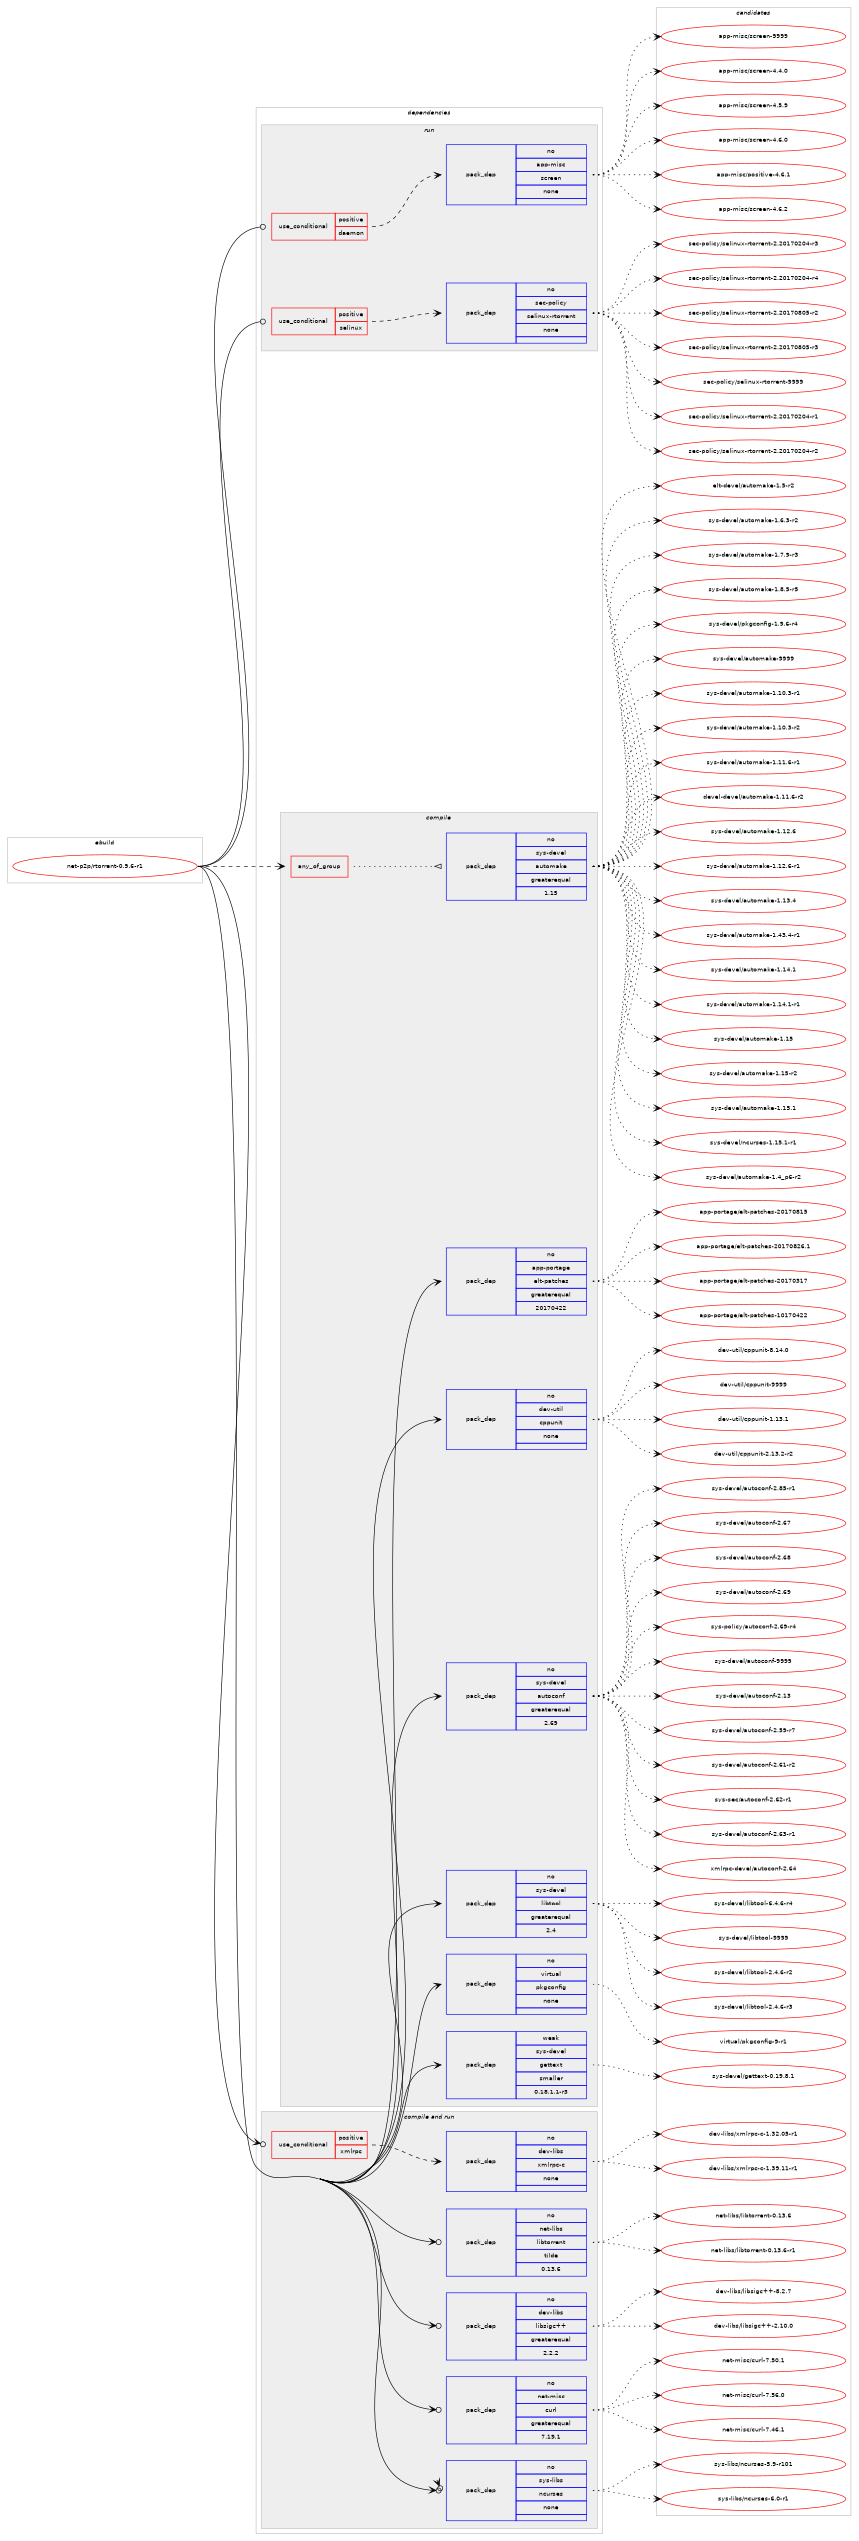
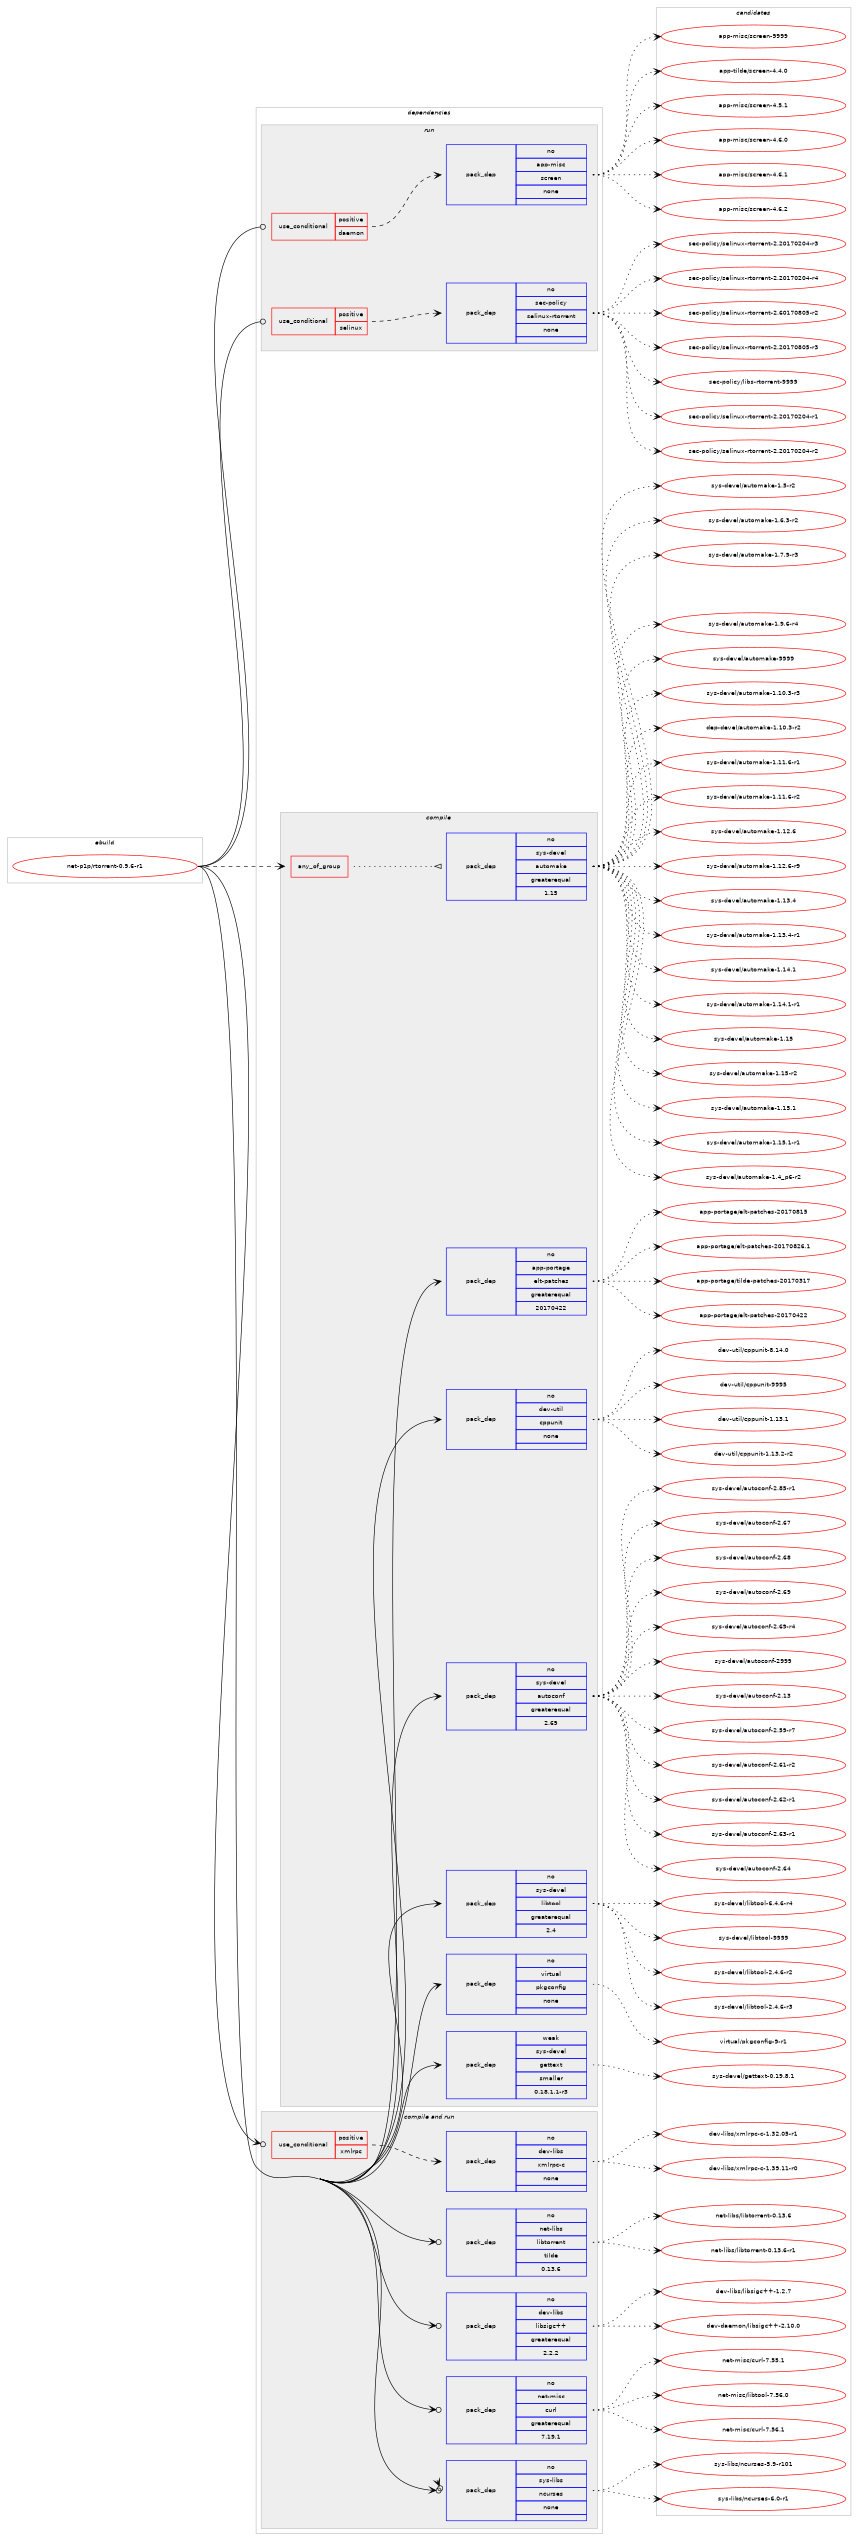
node "app-misc/screen-4.4.0": label "app-misc/screen-4.4.0" -> "app-tilde/screen-4.4.0"
node "app-misc/screen-4.5.9": label "app-misc/screen-4.5.9" -> "app-misc/screen-4.5.1"
node "app-misc/positive-4.6.1": label "app-misc/positive-4.6.1" -> "app-misc/screen-4.6.1"
node "sec-policy/selinux-rtorrent-2.20170805-r2": label "sec-policy/selinux-rtorrent-2.20170805-r2" -> "sec-policy/selinux-rtorrent-2.60170805-r2"
node "sec-policy/selinux-rtorrent-9999": label "sec-policy/selinux-rtorrent-9999" -> "sec-policy/libs-rtorrent-9999"
node "elt-devel/automake-1.5-r2": label "elt-devel/automake-1.5-r2" -> "sys-devel/automake-1.5-r2"
node "sys-devel/automake-1.8.5-r5": removed
node "sys-devel/pkgconfig-1.9.6-r4": label "sys-devel/pkgconfig-1.9.6-r4" -> "sys-devel/automake-1.9.6-r4"
node "sys-devel/automake-1.10.3-r1": label "sys-devel/automake-1.10.3-r1" -> "sys-devel/automake-1.10.3-r3"
node "sys-devel/automake-1.10.3-r2": label "sys-devel/automake-1.10.3-r2" -> "dep-devel/automake-1.10.3-r2"
node "devel-devel/automake-1.11.6-r2": label "devel-devel/automake-1.11.6-r2" -> "sys-devel/automake-1.11.6-r2"
node "net-p2p/rtorrent-0.9.6-r1": label "net-p2p/rtorrent-0.9.6-r1" -> "net-p1p/rtorrent-0.9.6-r1"
node "sys-devel/automake-1.12.6-r1": label "sys-devel/automake-1.12.6-r1" -> "sys-devel/automake-1.12.6-r9"
node "sys-devel/automake-1.43.4-r1": label "sys-devel/automake-1.43.4-r1" -> "sys-devel/automake-1.13.4-r1"
node "sys-devel/ncurses-1.15.1-r1": label "sys-devel/ncurses-1.15.1-r1" -> "sys-devel/automake-1.15.1-r1"
node "app-portage/elt-patches-20170317": label "app-portage/elt-patches-20170317" -> "app-portage/tilde-patches-20170317"
node "app-portage/elt-patches-10170422": label "app-portage/elt-patches-10170422" -> "app-portage/elt-patches-20170422"
node "dev-util/cppunit-9999": label "dev-util/cppunit-9999" -> "dev-util/cppunit-9995"
node "dev-util/cppunit-2.13.2-r2": label "dev-util/cppunit-2.13.2-r2" -> "dev-util/cppunit-1.13.2-r2"
node "sys-policy/autoconf-2.69-r4": label "sys-policy/autoconf-2.69-r4" -> "sys-devel/autoconf-2.69-r4"
node "sys-devel/autoconf-9999": label "sys-devel/autoconf-9999" -> "sys-devel/autoconf-2999"
node "sys-sec/autoconf-2.62-r1": label "sys-sec/autoconf-2.62-r1" -> "sys-devel/autoconf-2.62-r1"
node "xmlrpc-devel/autoconf-2.64": label "xmlrpc-devel/autoconf-2.64" -> "sys-devel/autoconf-2.64"
node "dev-libs/xmlrpc-c-1.39.11-r1": label "dev-libs/xmlrpc-c-1.39.11-r1" -> "dev-libs/xmlrpc-c-1.39.11-r0"
node "dev-libs/libsigc++-8.2.7": label "dev-libs/libsigc++-8.2.7" -> "dev-libs/libsigc++-1.2.7"
node "dev-libs/libsigc++-2.10.0": label "dev-libs/libsigc++-2.10.0" -> "dev-daemon/libsigc++-2.10.0"
node "net-misc/curl-7.50.1": label "net-misc/curl-7.50.1" -> "net-misc/curl-7.55.1"
node "net-misc/curl-7.56.0": label "net-misc/curl-7.56.0" -> "net-misc/libtool-7.56.0"
node "net-misc/curl-7.46.1": label "net-misc/curl-7.46.1" -> "net-misc/curl-7.56.1"
